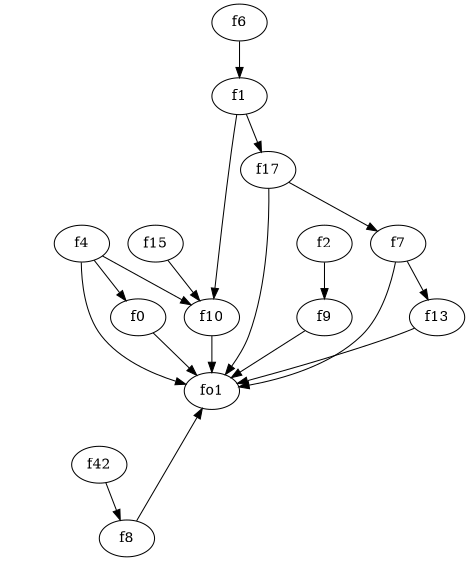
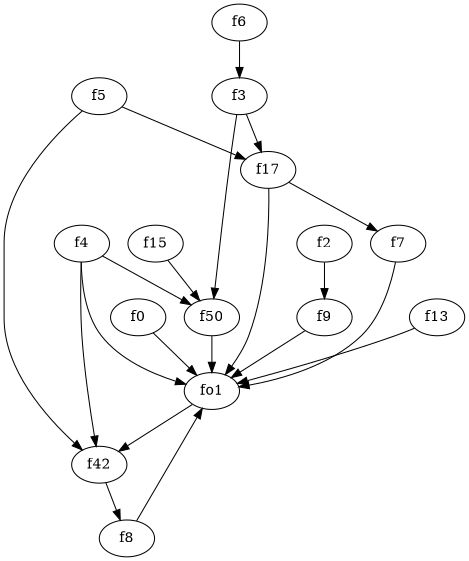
node "f5": added
node "f1": label "f1" -> "f3"
edge "f4" -> "f0": now "f4" -> "f42"
edge "f7" -> "f13": removed
node "f10": label "f10" -> "f50"
edge "fo1" -> "f42": added
